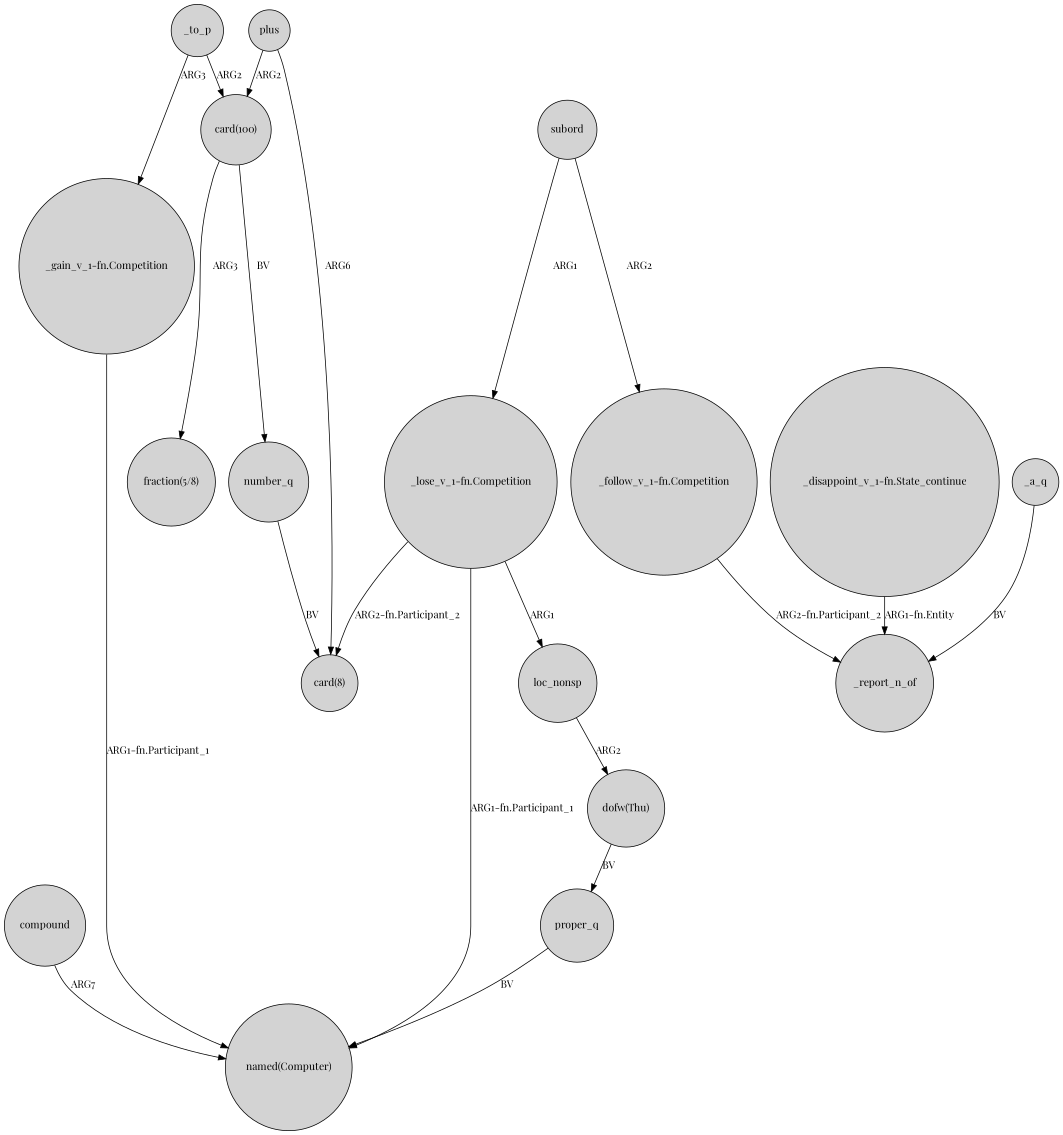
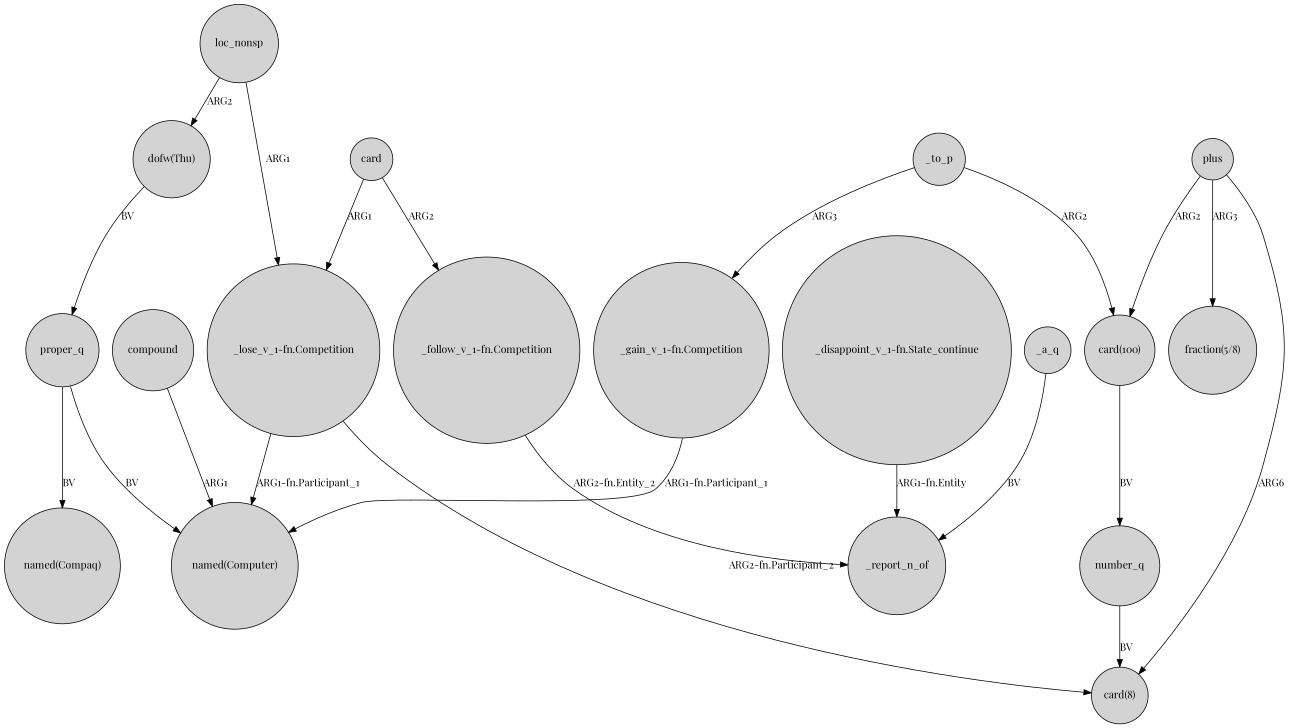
node "subord": label "subord" -> "card"
edge "card(100)" -> "fraction(5/8)": now "plus" -> "fraction(5/8)"
node "named(Compaq)": added
edge "_lose_v_1-fn.Competition" -> "loc_nonsp": reversed
edge "_follow_v_1-fn.Competition" -> "_report_n_of": label "ARG2-fn.Participant_2" -> "ARG2-fn.Entity_2"
edge "compound" -> "named(Computer)": label "ARG7" -> "ARG1"
